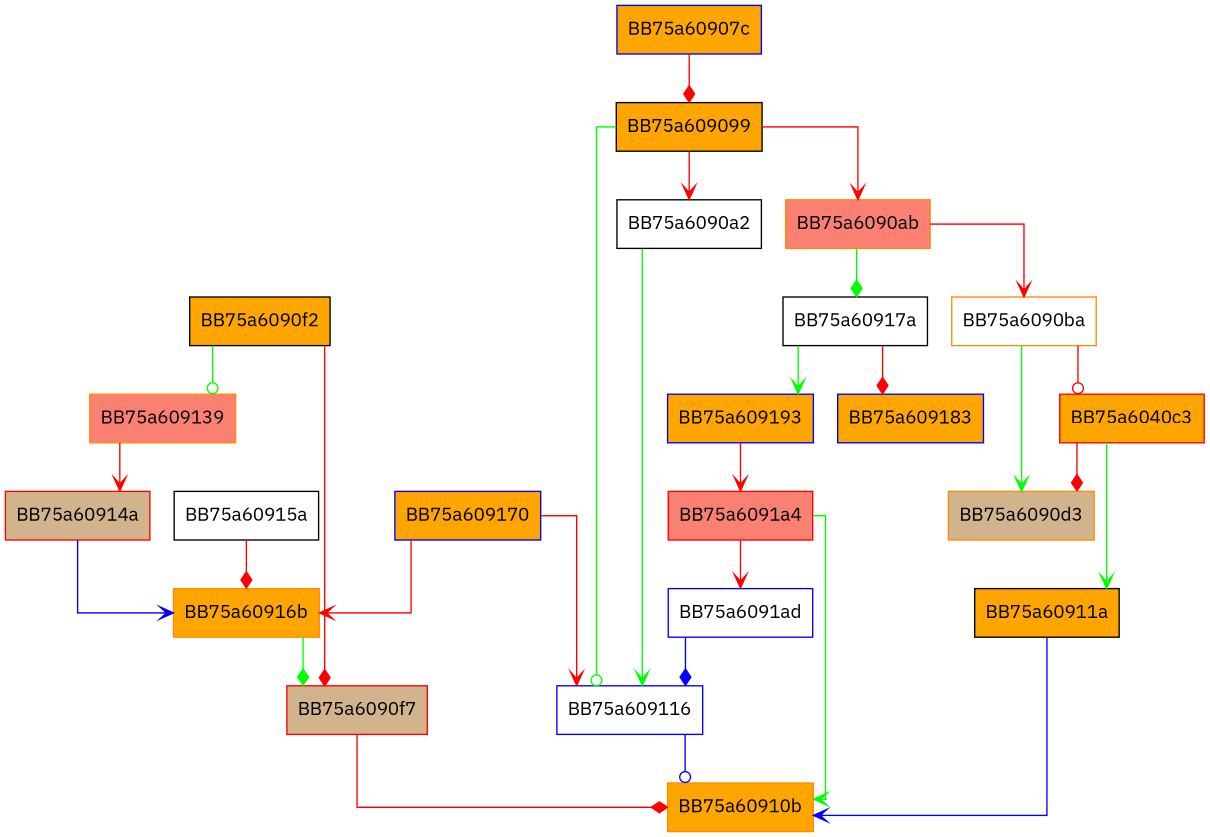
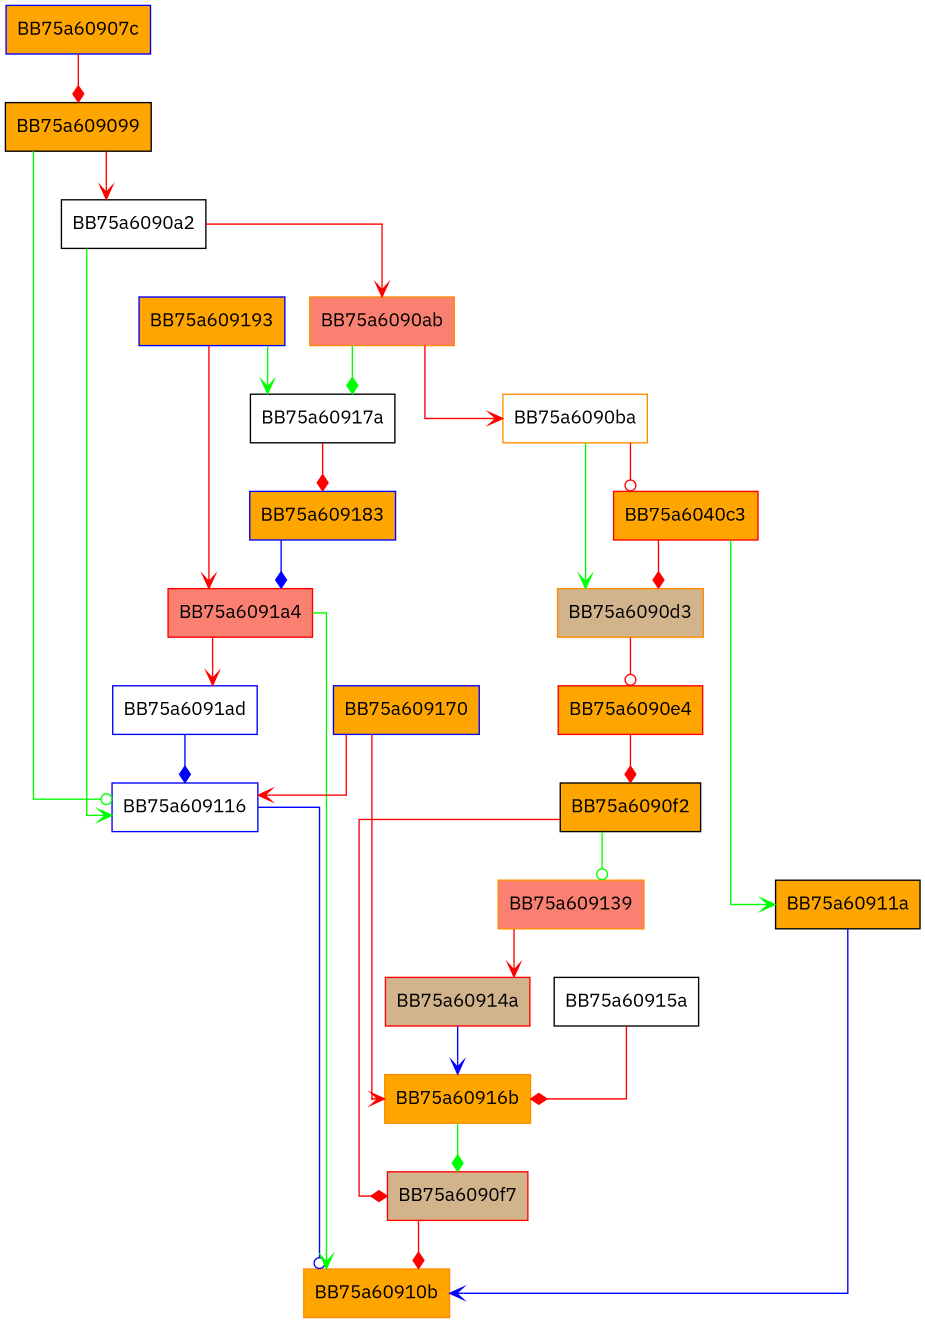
edge "BB75a609099" -> "BB75a6090ab": now "BB75a6090a2" -> "BB75a6090ab"
edge "BB75a60917a" -> "BB75a609193": reversed
edge "BB75a609183" -> "BB75a6091a4": added
node "BB75a6090e4": added
